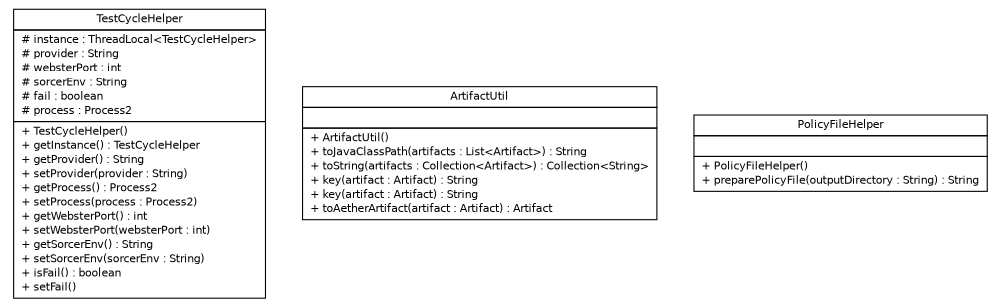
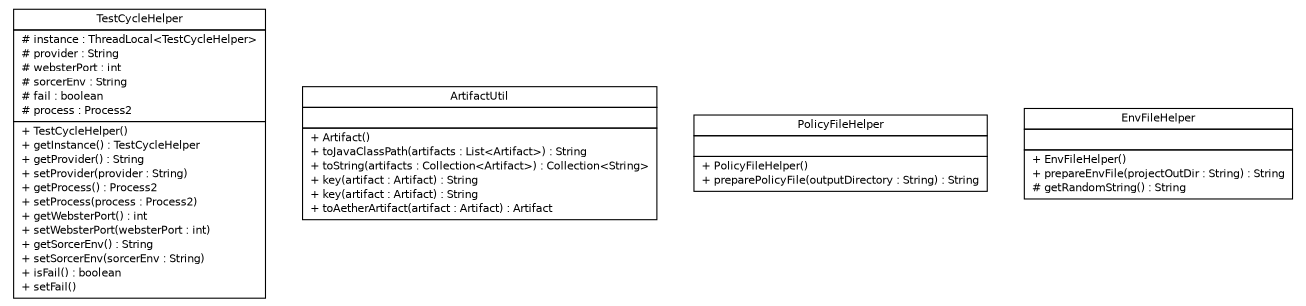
node "ArtifactUtil": text "+ ArtifactUtil()" -> "+ Artifact()"
node "EnvFileHelper": added
